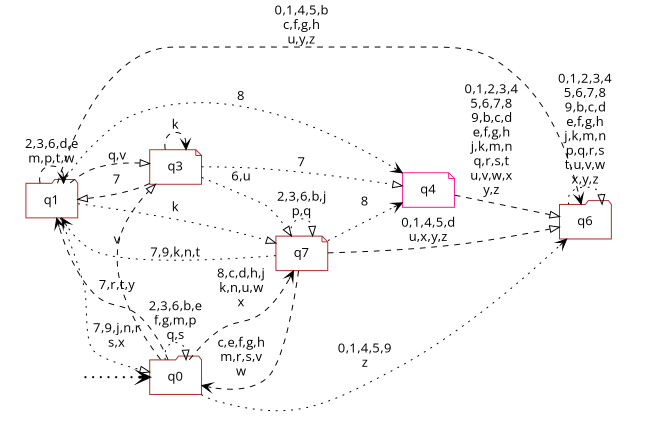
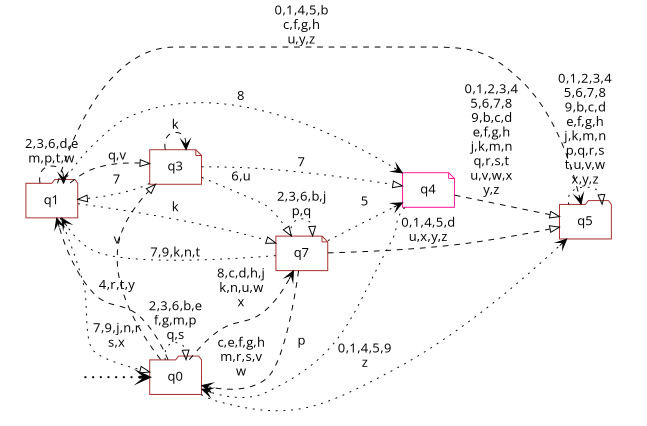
edge "q3" -> "q1": style dashed -> dotted
edge "q7" -> "q4": label "8" -> "5"
node "q6": label "q6" -> "q5"
edge "q0" -> "q1": label "7,r,t,y" -> "4,r,t,y"
edge "q4" -> "q0": added, label "p"
